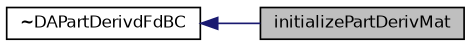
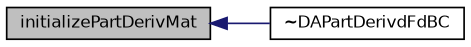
edge "initializePartDerivMat" -> "~DAPartDerivdFdBC": reversed
